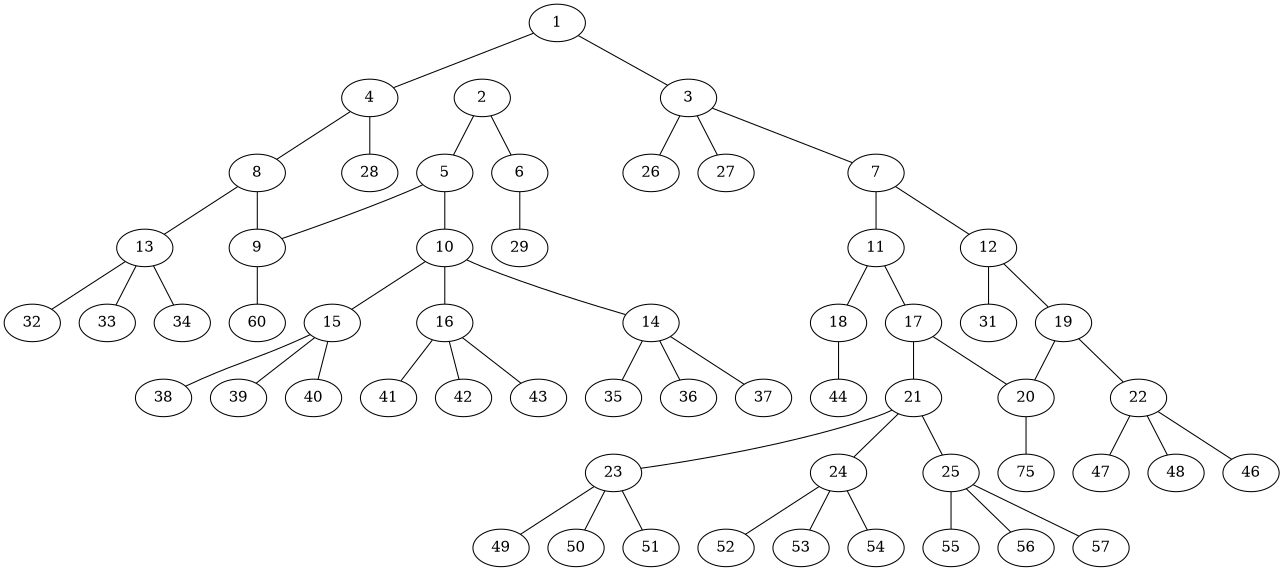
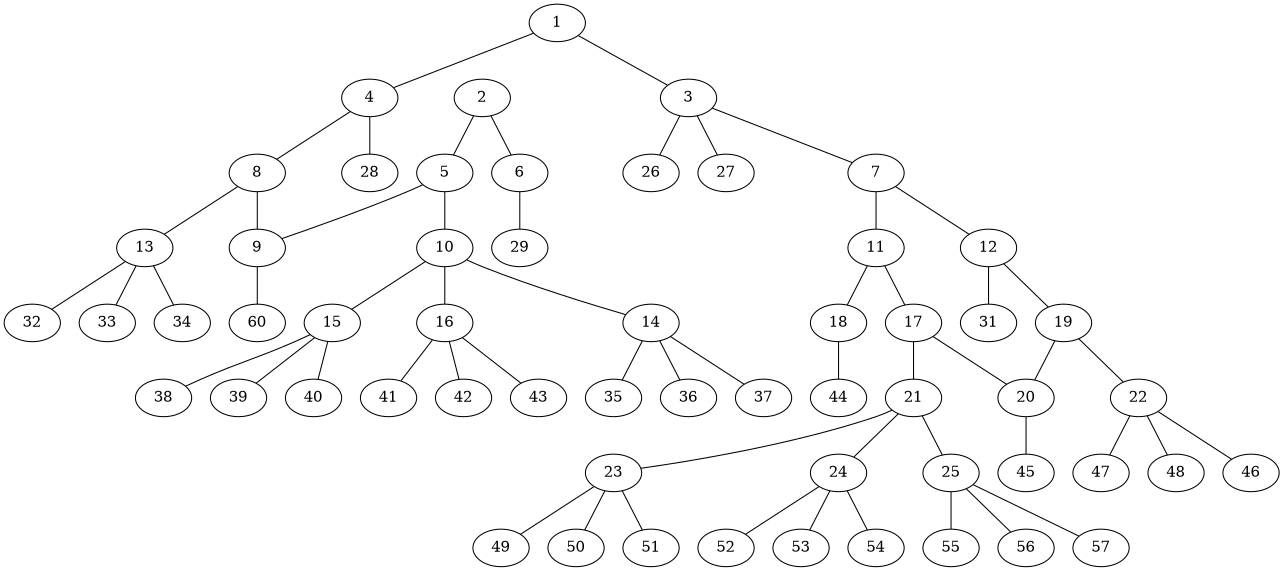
node "75": label "75" -> "45"
